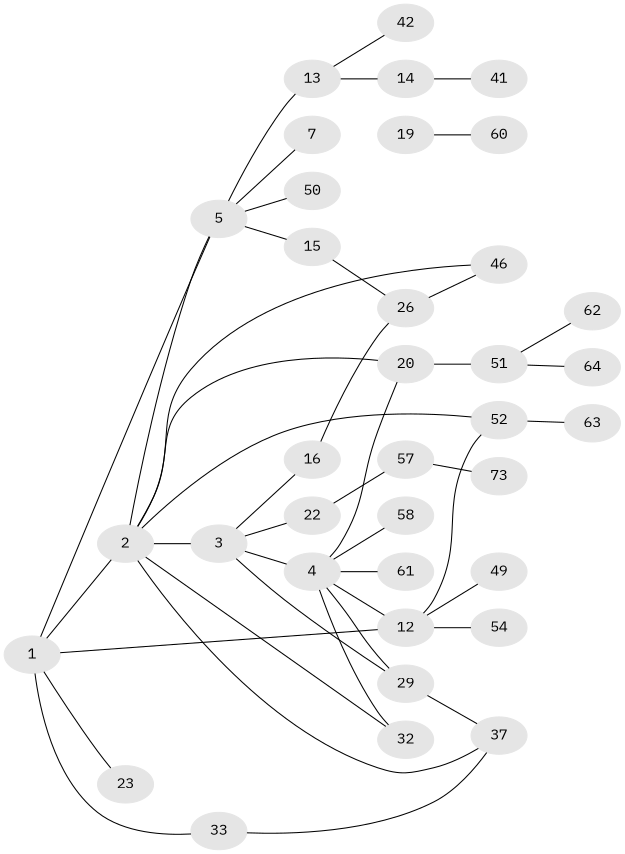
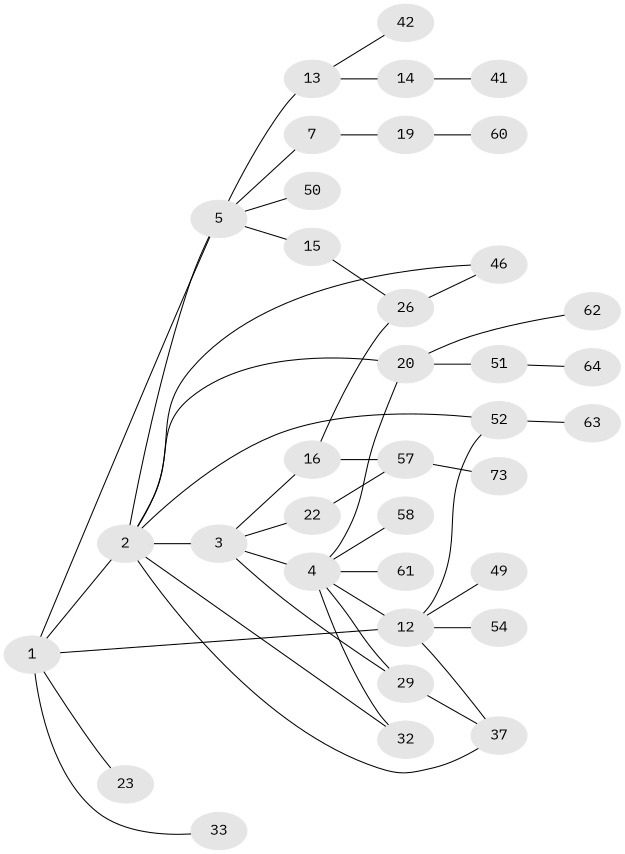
edge "7" -- "19": added
edge "62" -- "51": now "62" -- "20"
edge "16" -- "57": added
edge "37" -- "33": now "37" -- "12"
